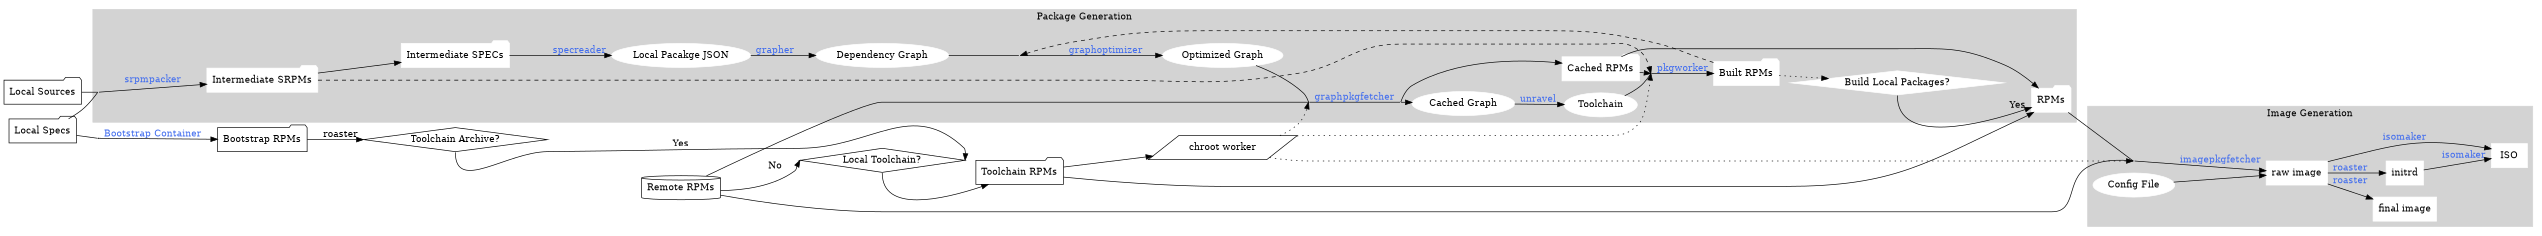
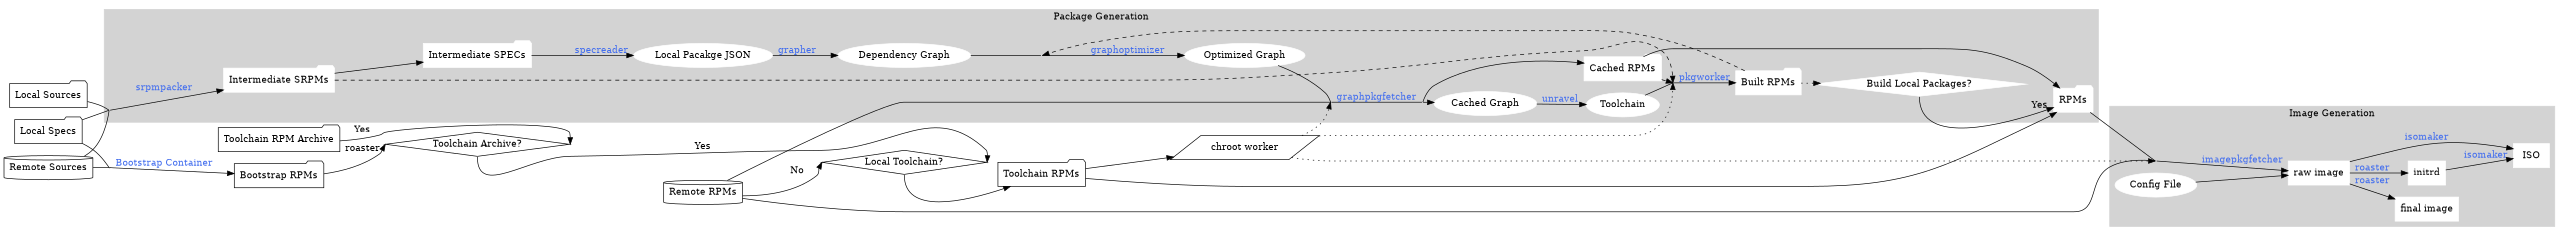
node "Toolchain RPM Archive": added
node "Remote Sources": added
